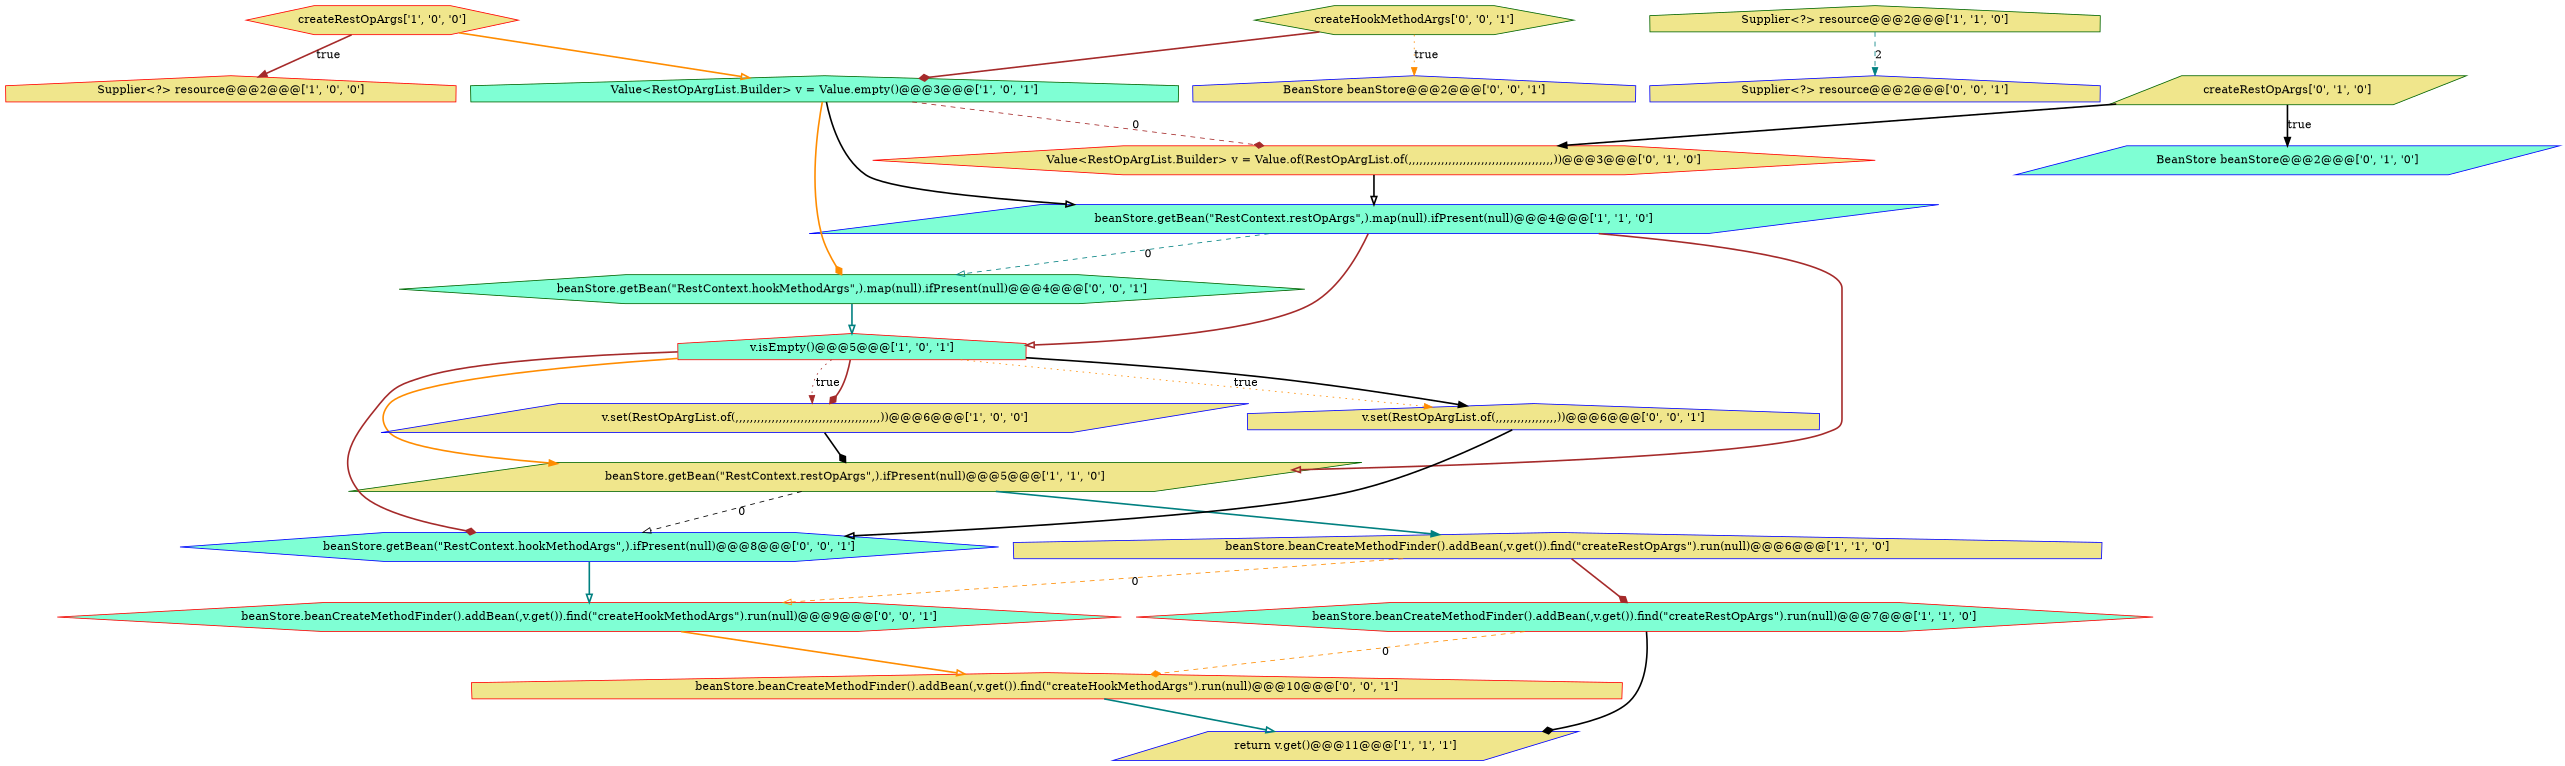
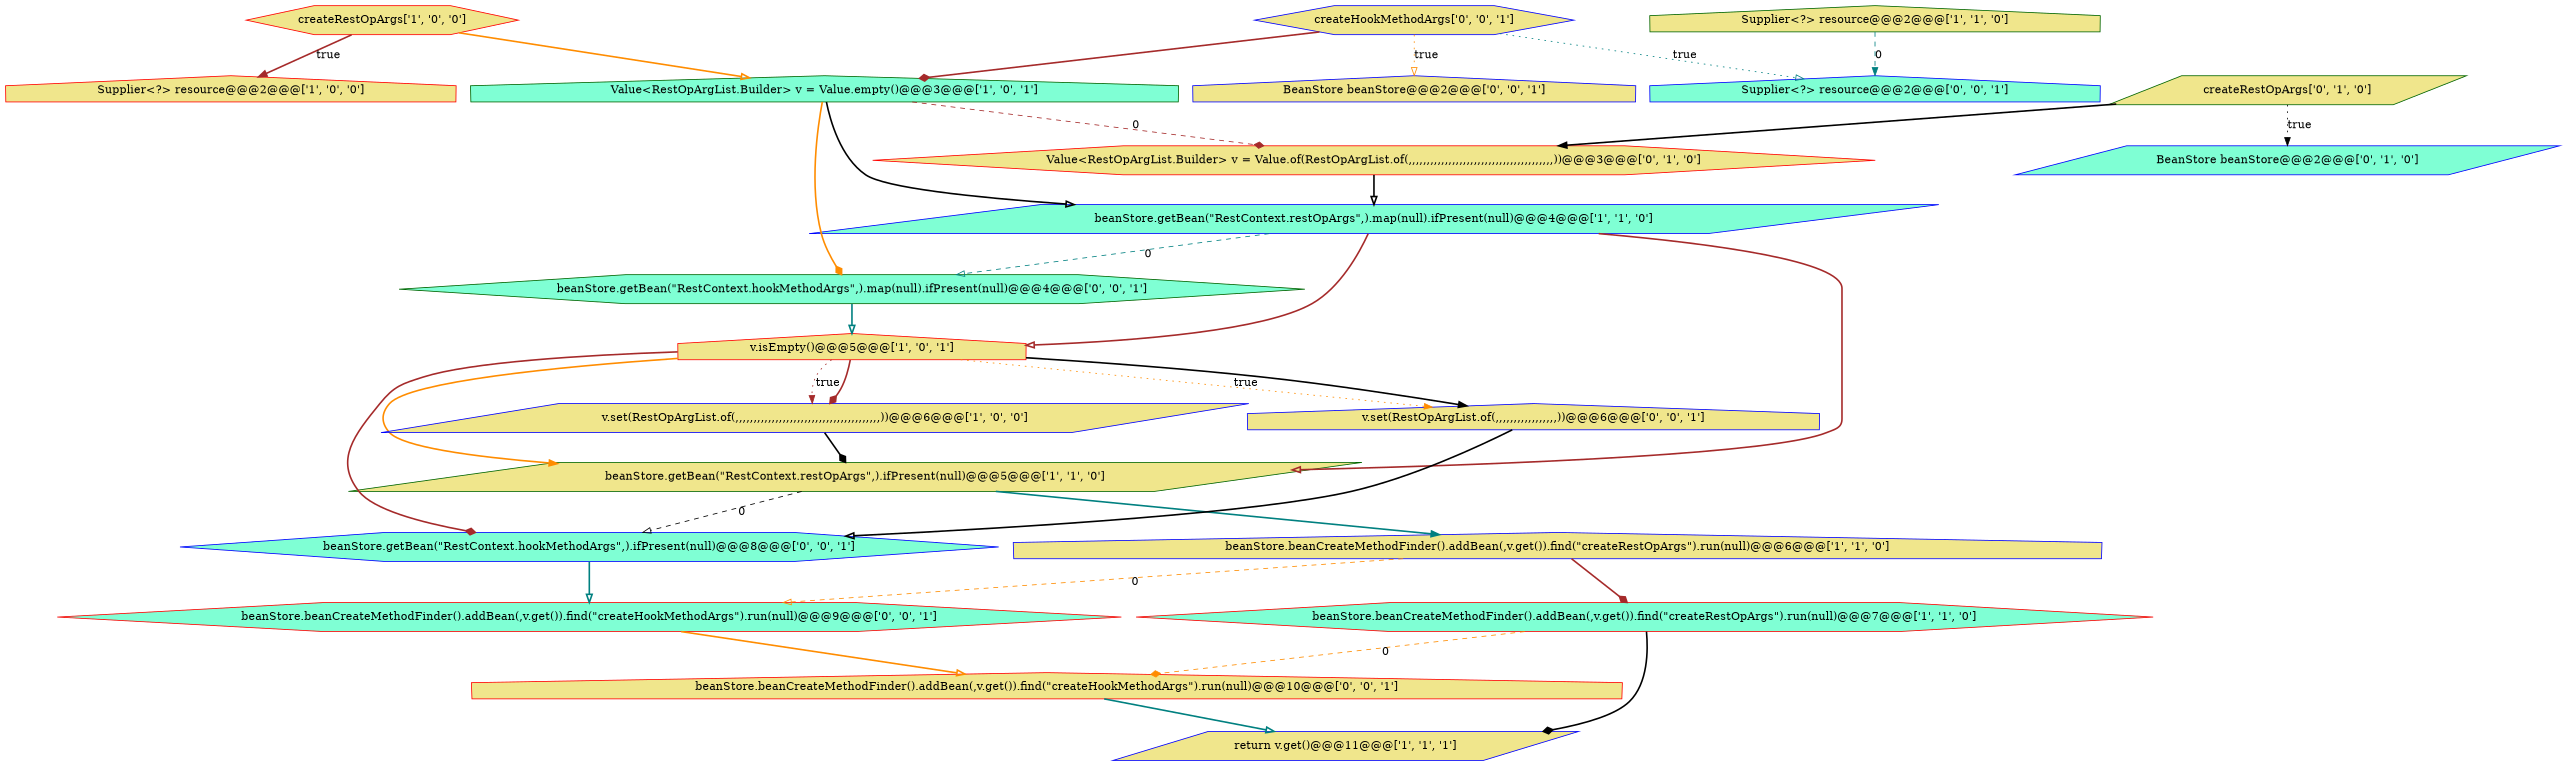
node "createHookMethodArgs['0', '0', '1']": color darkgreen -> blue
edge "createHookMethodArgs['0', '0', '1']" -> "BeanStore beanStore@@@2@@@['0', '0', '1']": arrowhead normal -> onormal
edge "Supplier<?> resource@@@2@@@['1', '1', '0']" -> "Supplier<?> resource@@@2@@@['0', '0', '1']": label "2" -> "0"
edge "createHookMethodArgs['0', '0', '1']" -> "Supplier<?> resource@@@2@@@['0', '0', '1']": added, label "true"
node "Supplier<?> resource@@@2@@@['0', '0', '1']": fillcolor khaki -> aquamarine
edge "createRestOpArgs['0', '1', '0']" -> "BeanStore beanStore@@@2@@@['0', '1', '0']": style bold -> dotted
node "v.isEmpty()@@@5@@@['1', '0', '1']": fillcolor aquamarine -> khaki
